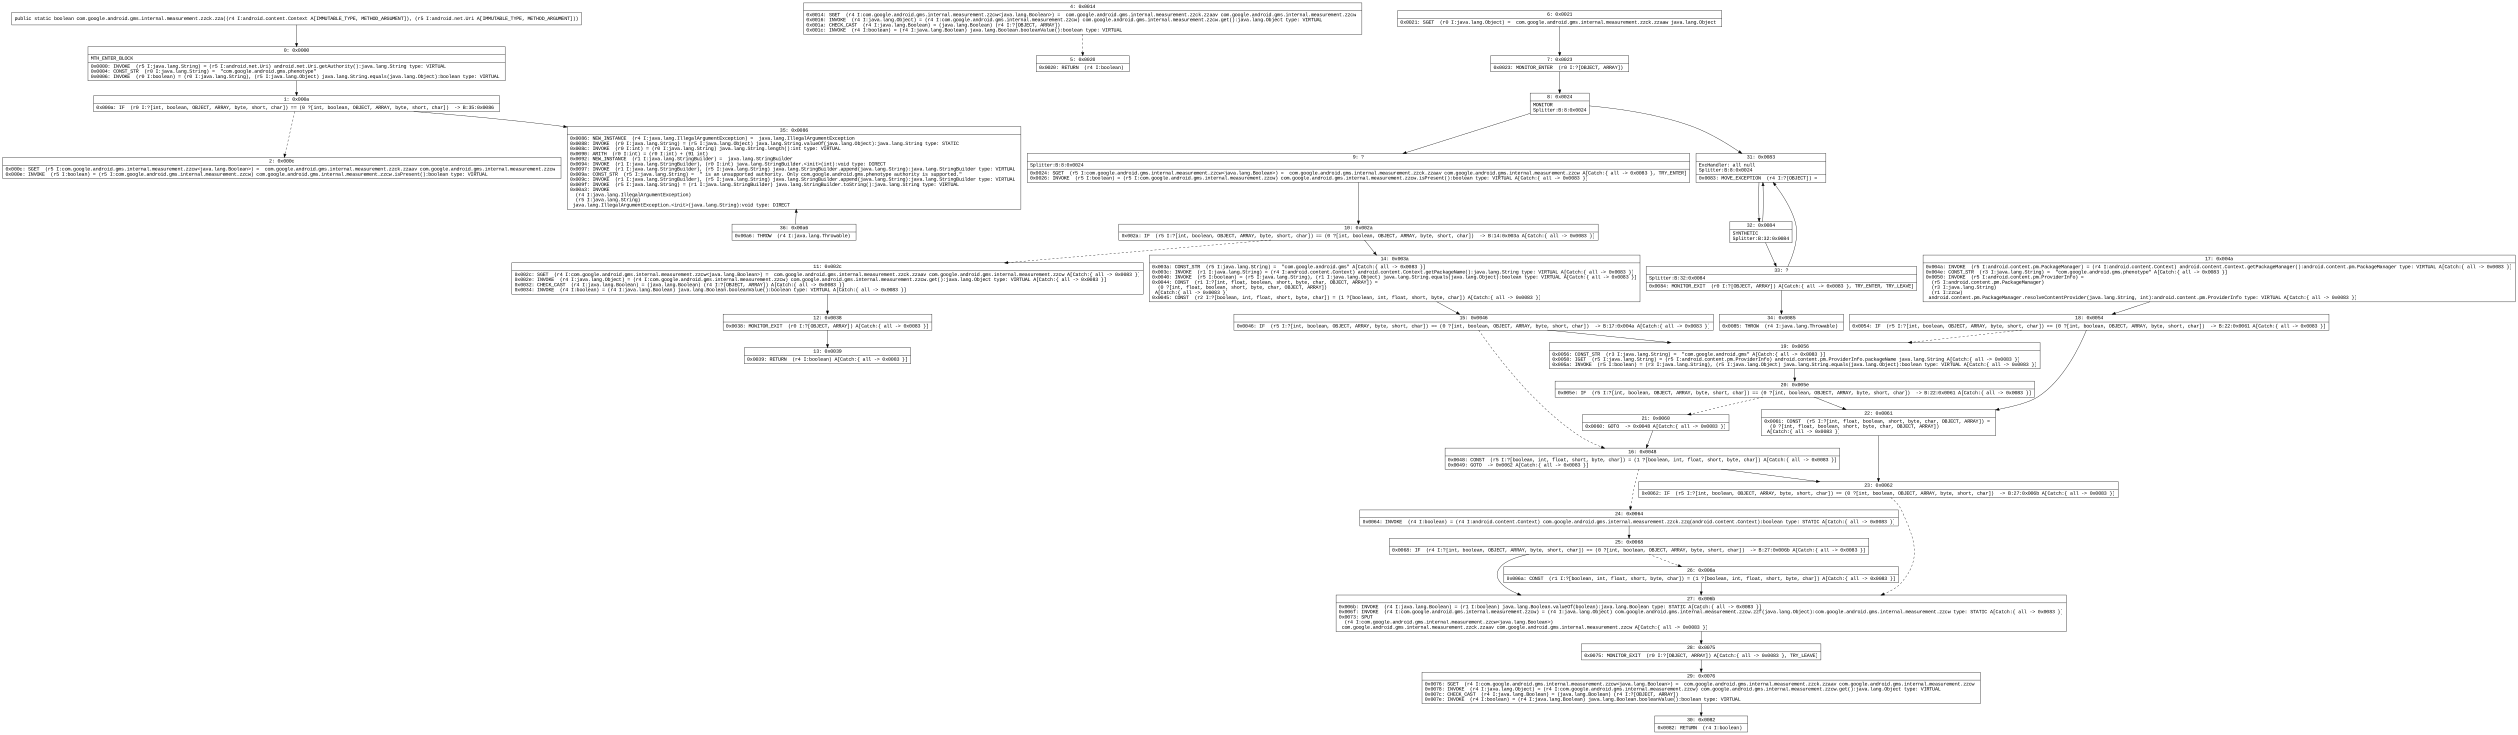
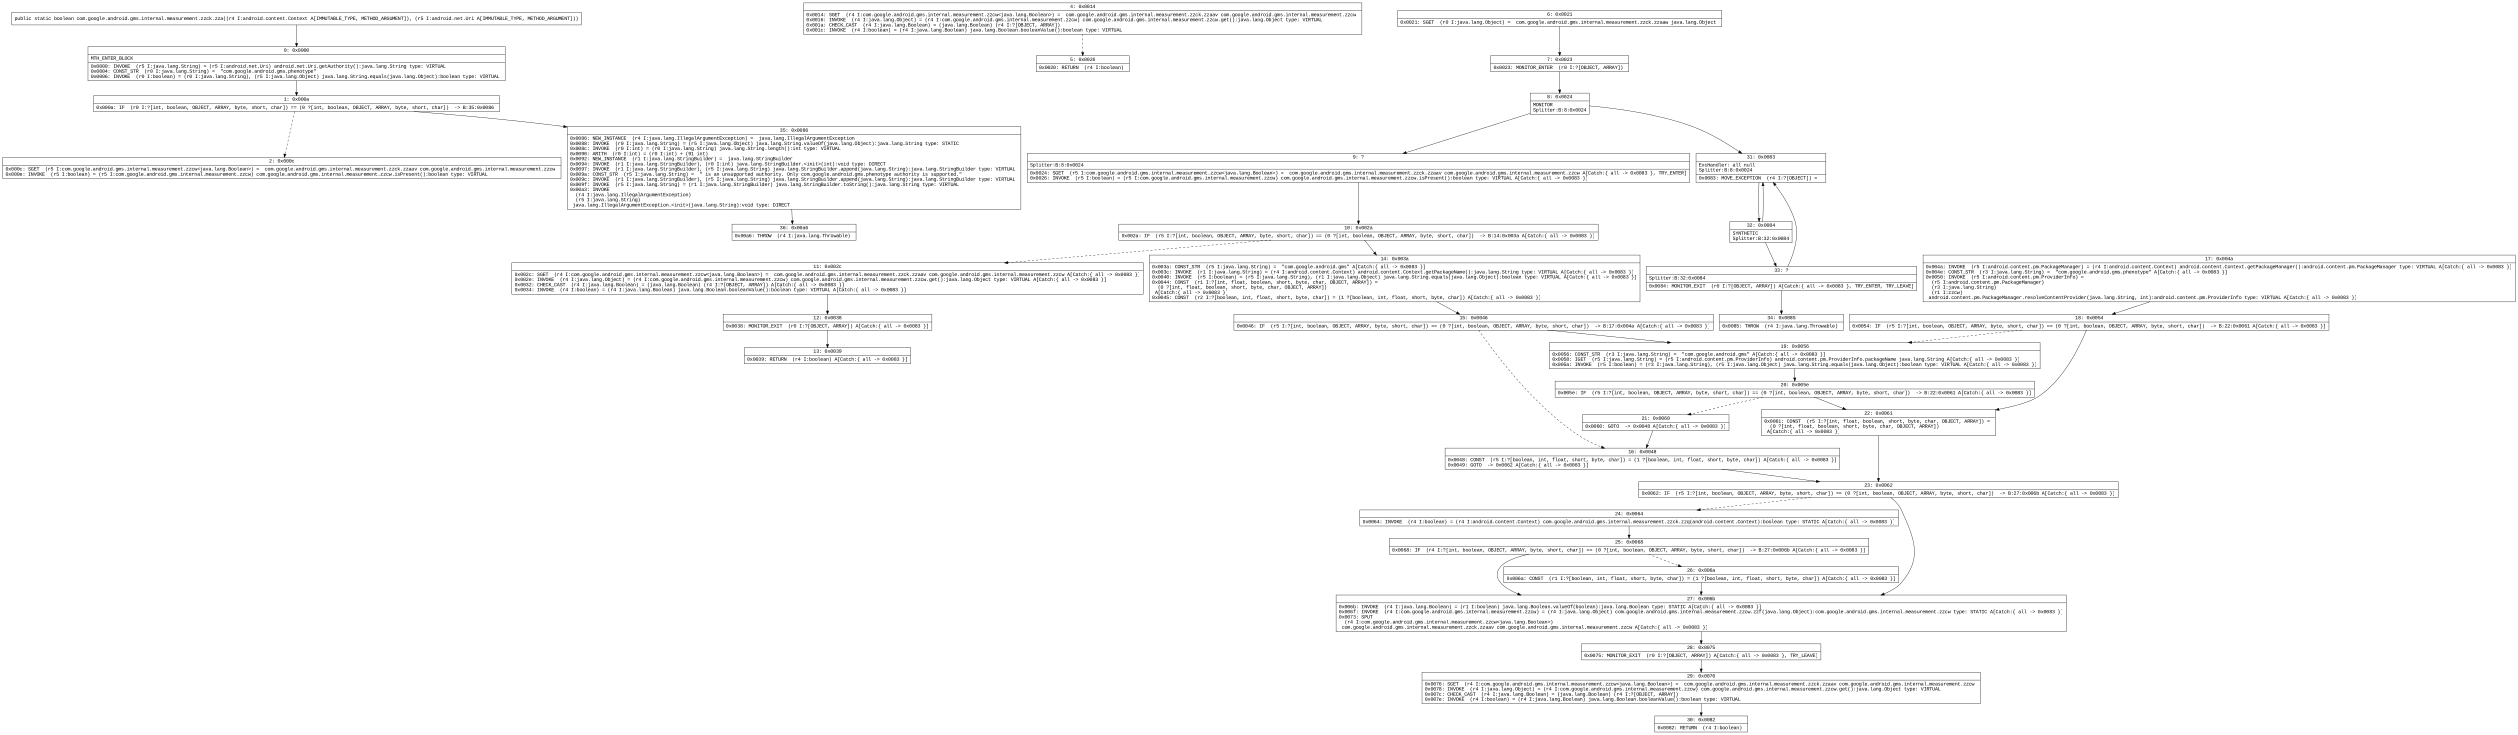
edge "36: 0x00a6" -> "35: 0x0086": reversed
edge "16: 0x0048" -> "24: 0x0064": now "23: 0x0062" -> "24: 0x0064"
edge "23: 0x0062" -> "27: 0x006b": style dashed -> solid
